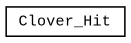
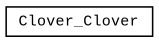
node "Clover_Hit": label "Clover_Hit" -> "Clover_Clover"
